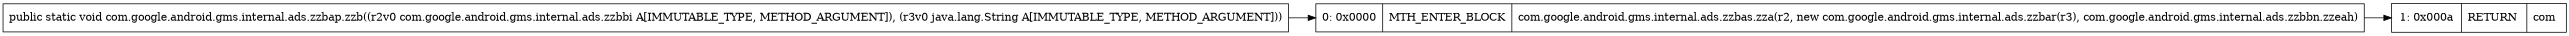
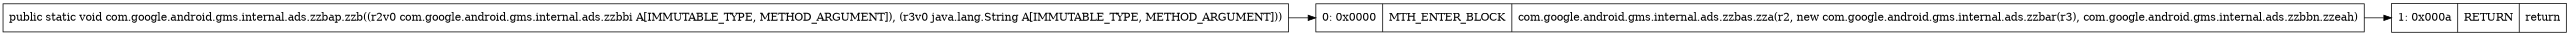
node "1: 0x000a": text "com" -> "return"
